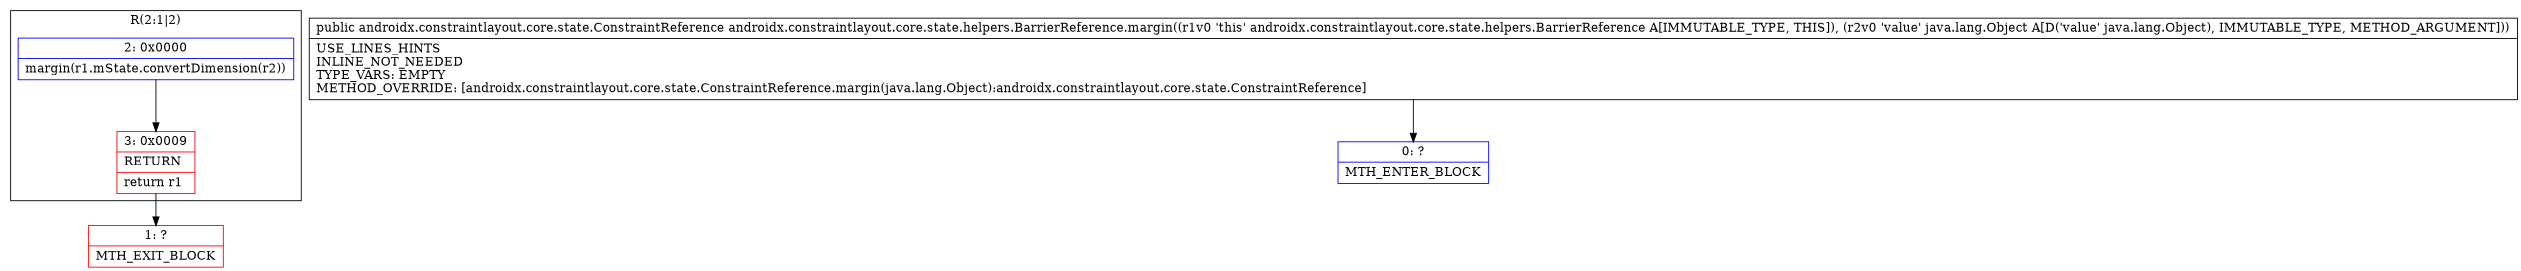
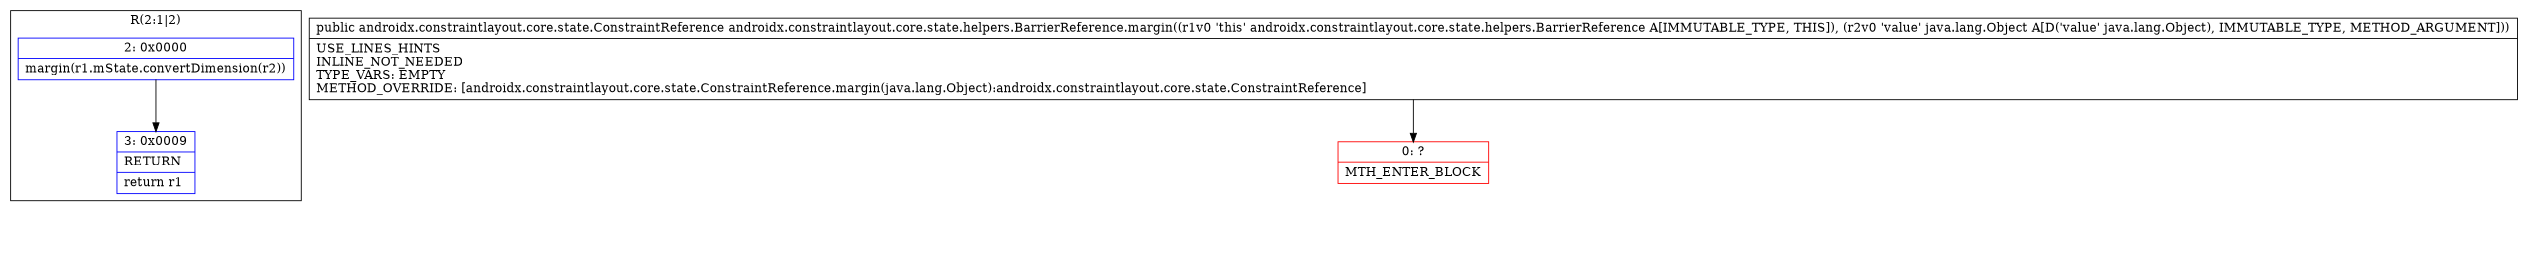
node "3: 0x0009": color red -> blue
node "0: ?": color blue -> red
node "1: ?": removed
